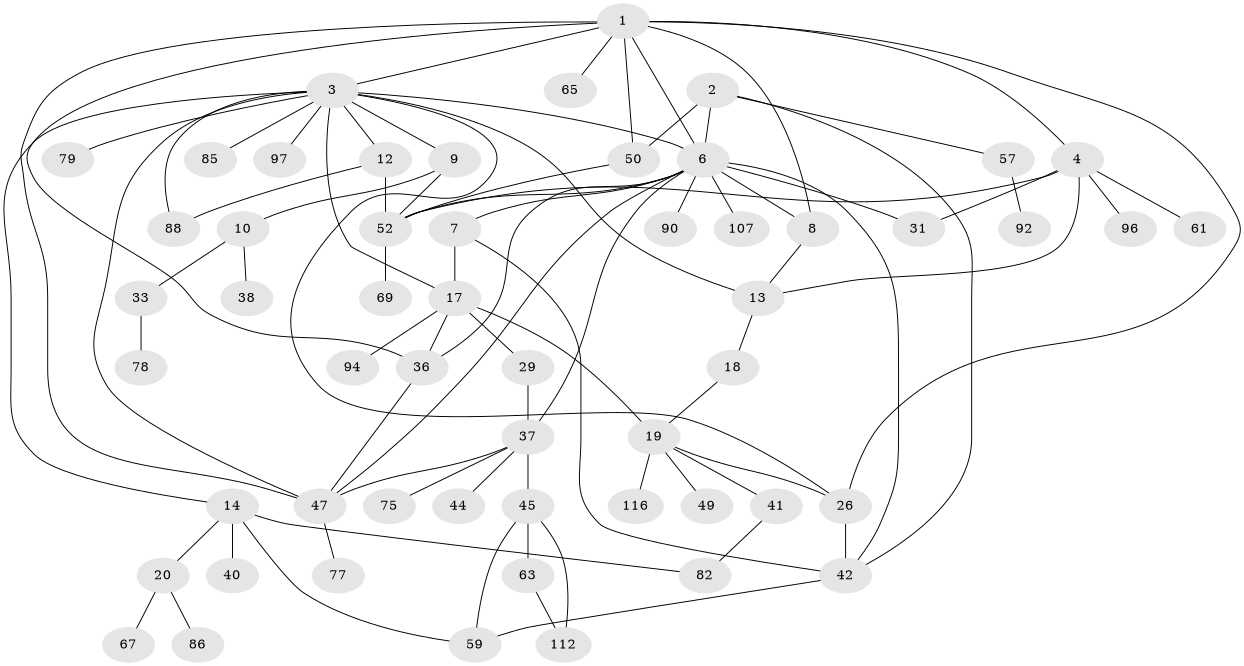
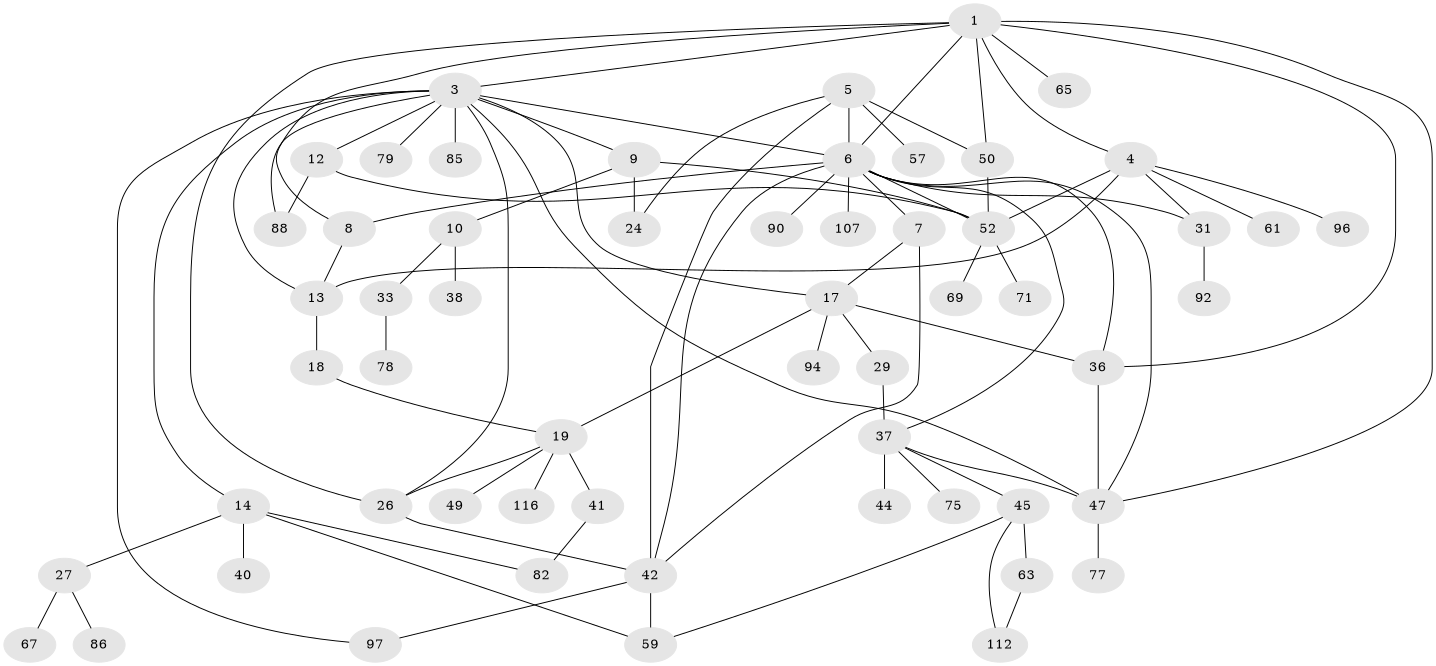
node "2": label "2" -> "5"
edge "57" -- "92": now "31" -- "92"
node "24": added
node "71": added
node "20": label "20" -> "27"
edge "42" -- "97": added
